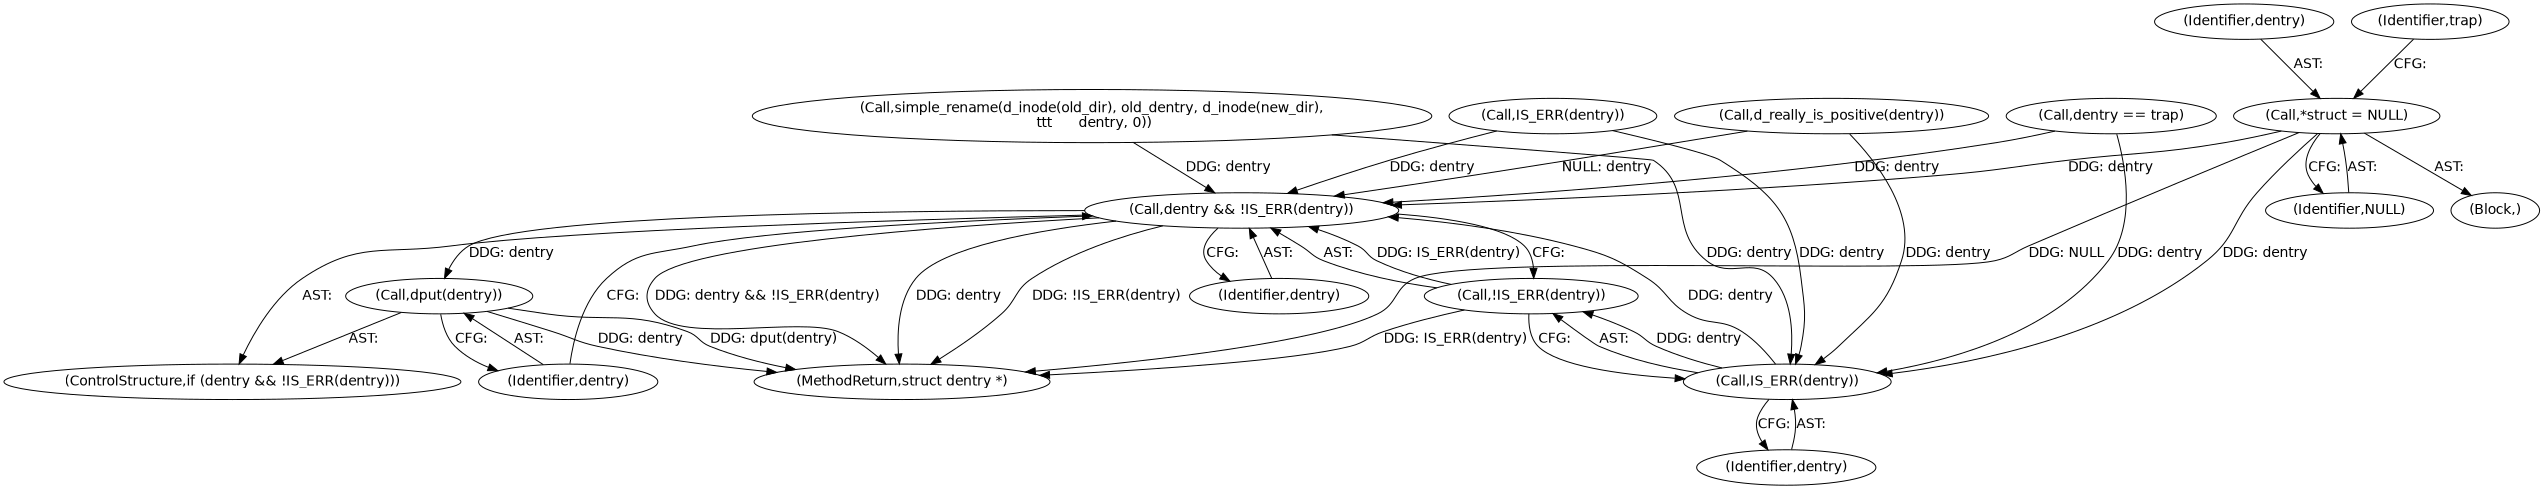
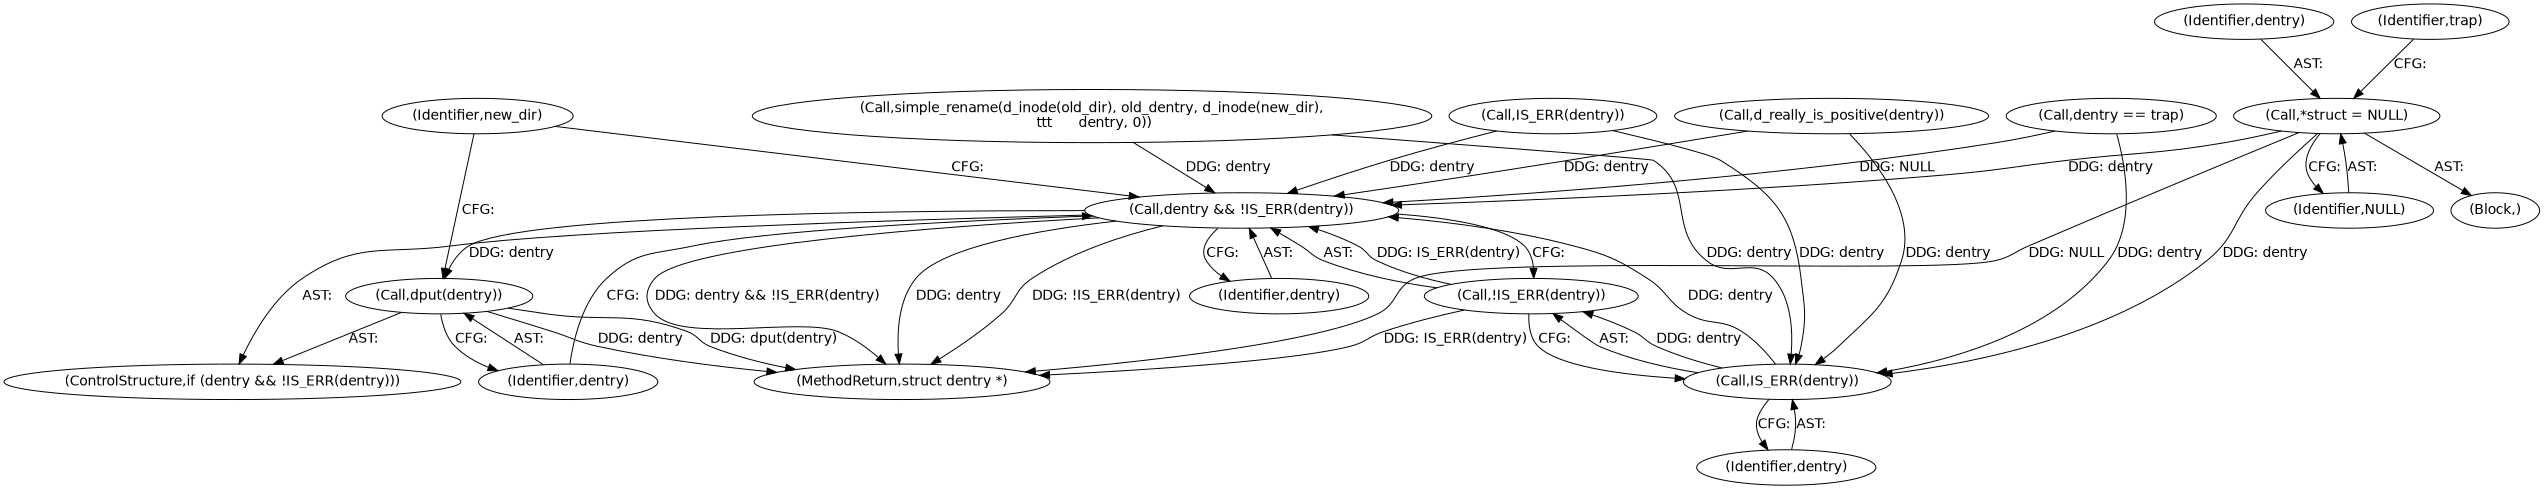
node "(Identifier,new_dir)": added
edge "(Call,d_really_is_positive(dentry))" -> "(Call,dentry && !IS_ERR(dentry))": label "NULL: dentry" -> "DDG: dentry"
edge "(Call,dentry == trap)" -> "(Call,dentry && !IS_ERR(dentry))": label "DDG: dentry" -> "DDG: NULL"
